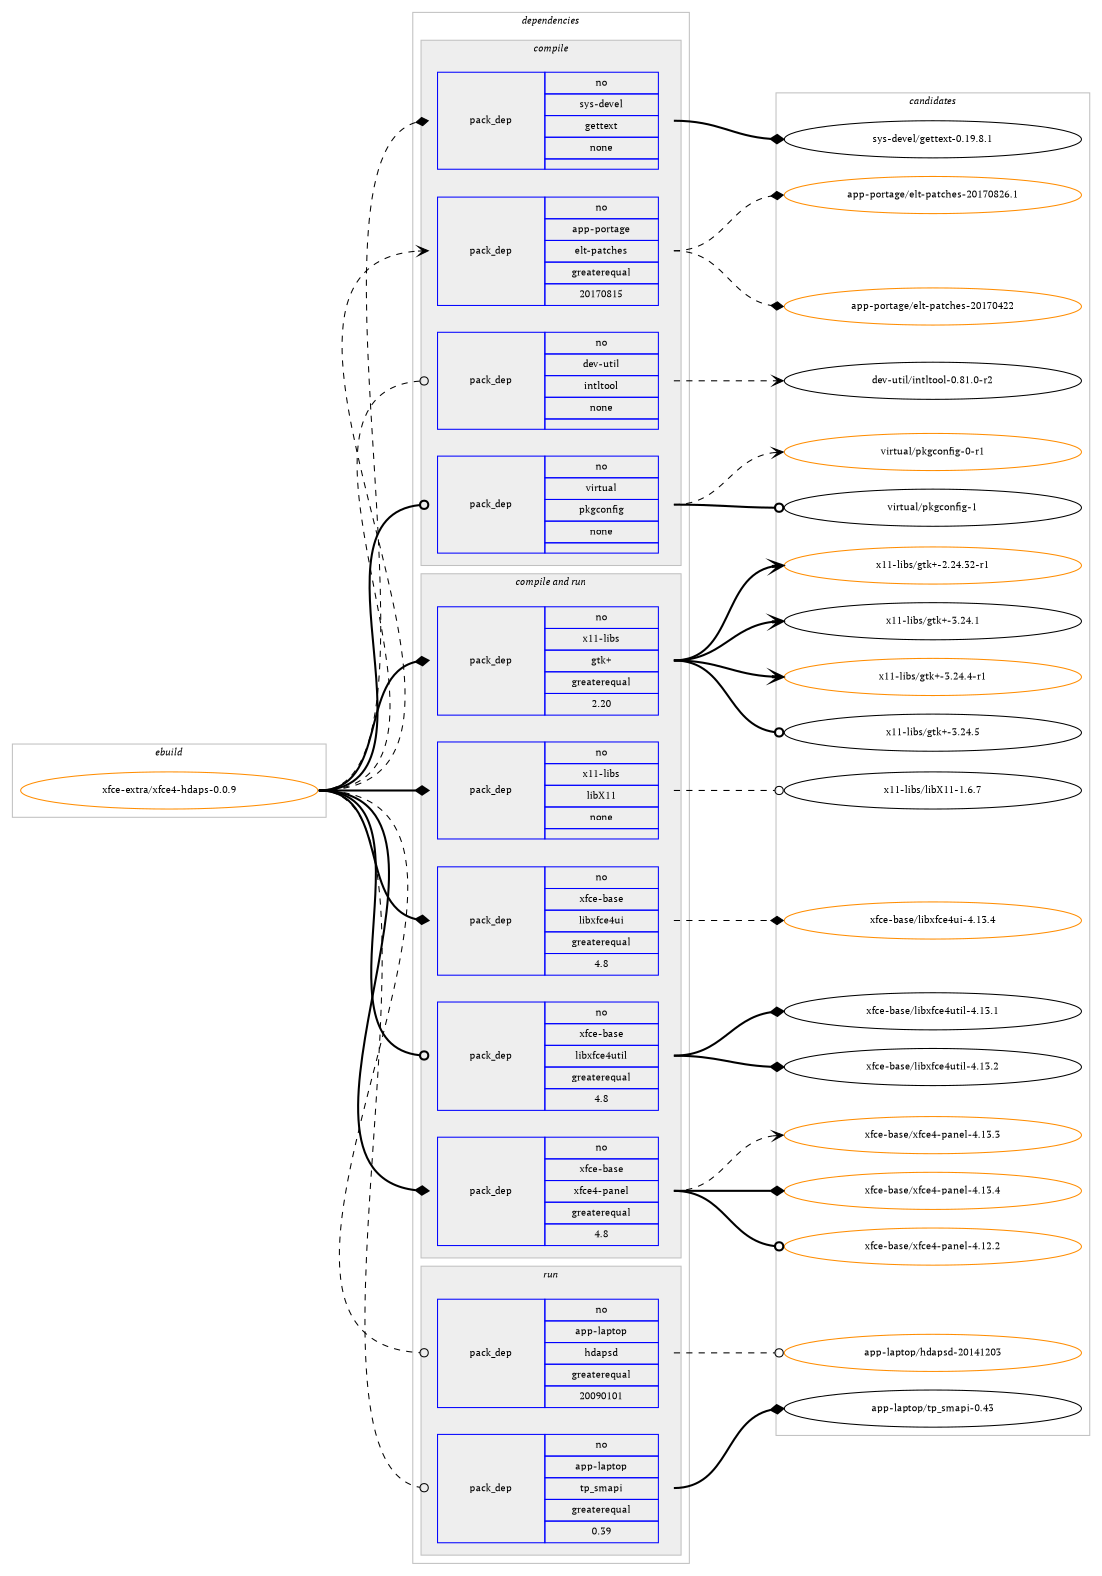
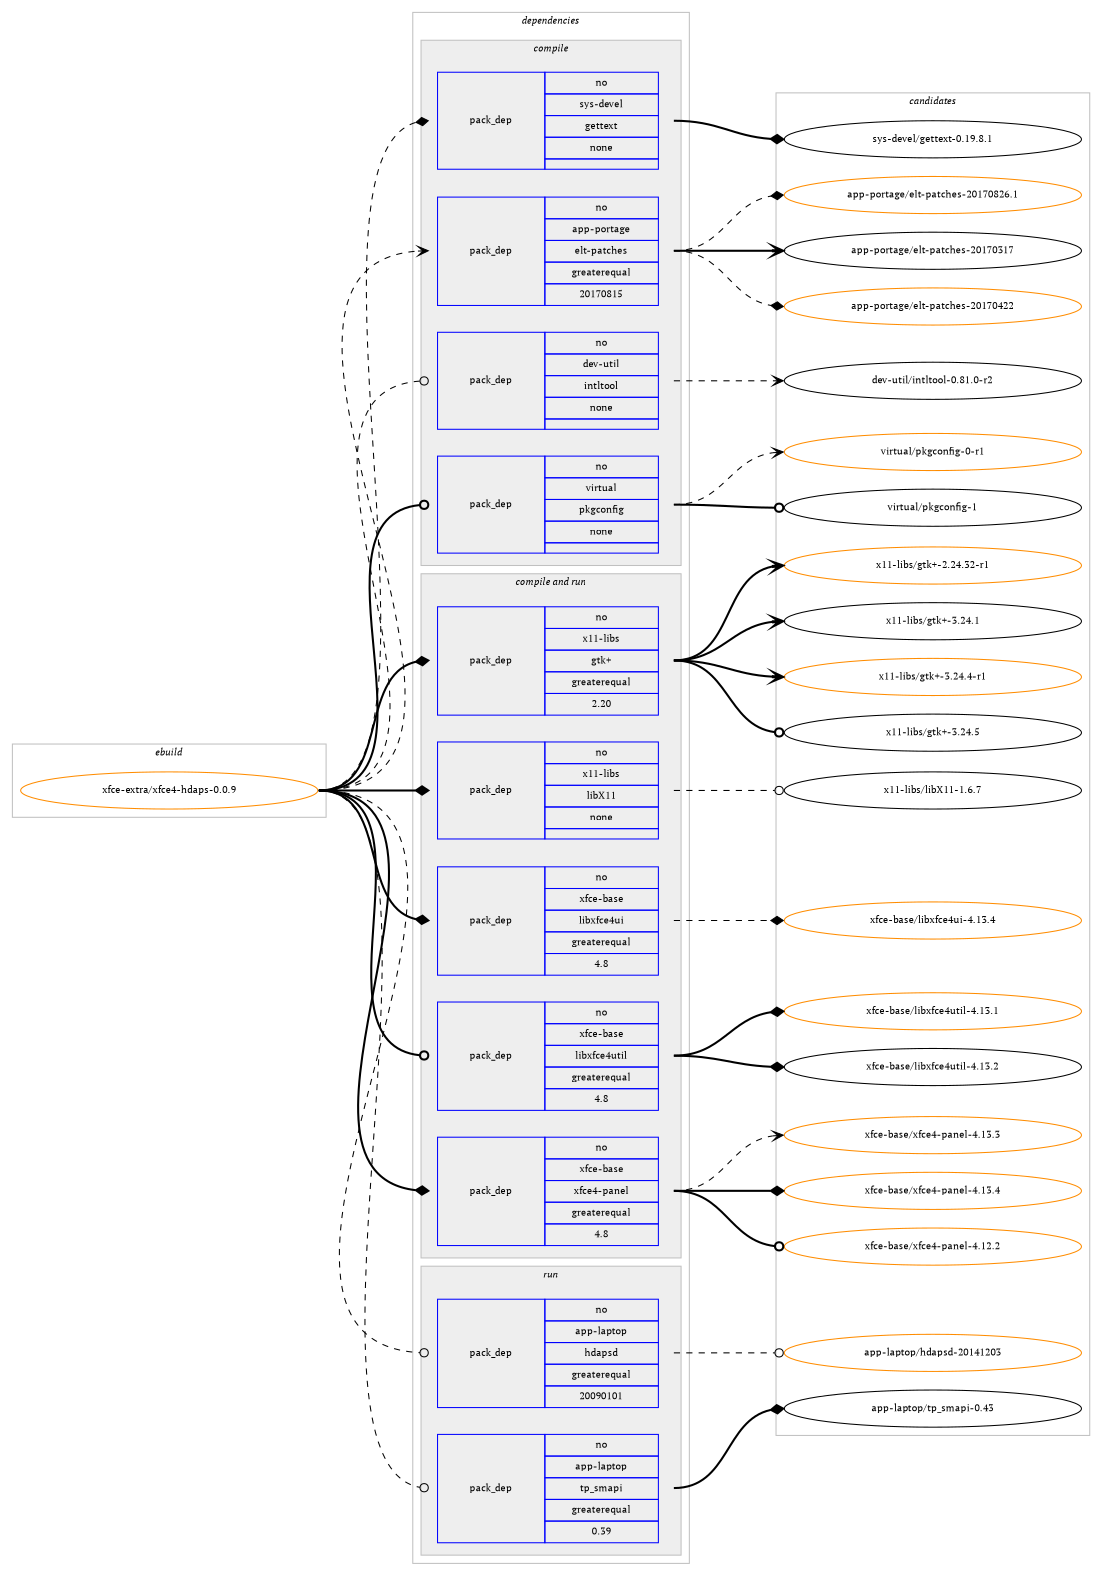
node "app-portage/elt-patches-20170317": added
node "xfce-base/libxfce4util-4.13.1": color black -> darkorange
